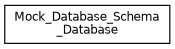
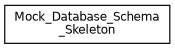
node "Mock_Database_Schema _Database": label "Mock_Database_Schema _Database" -> "Mock_Database_Schema _Skeleton"
